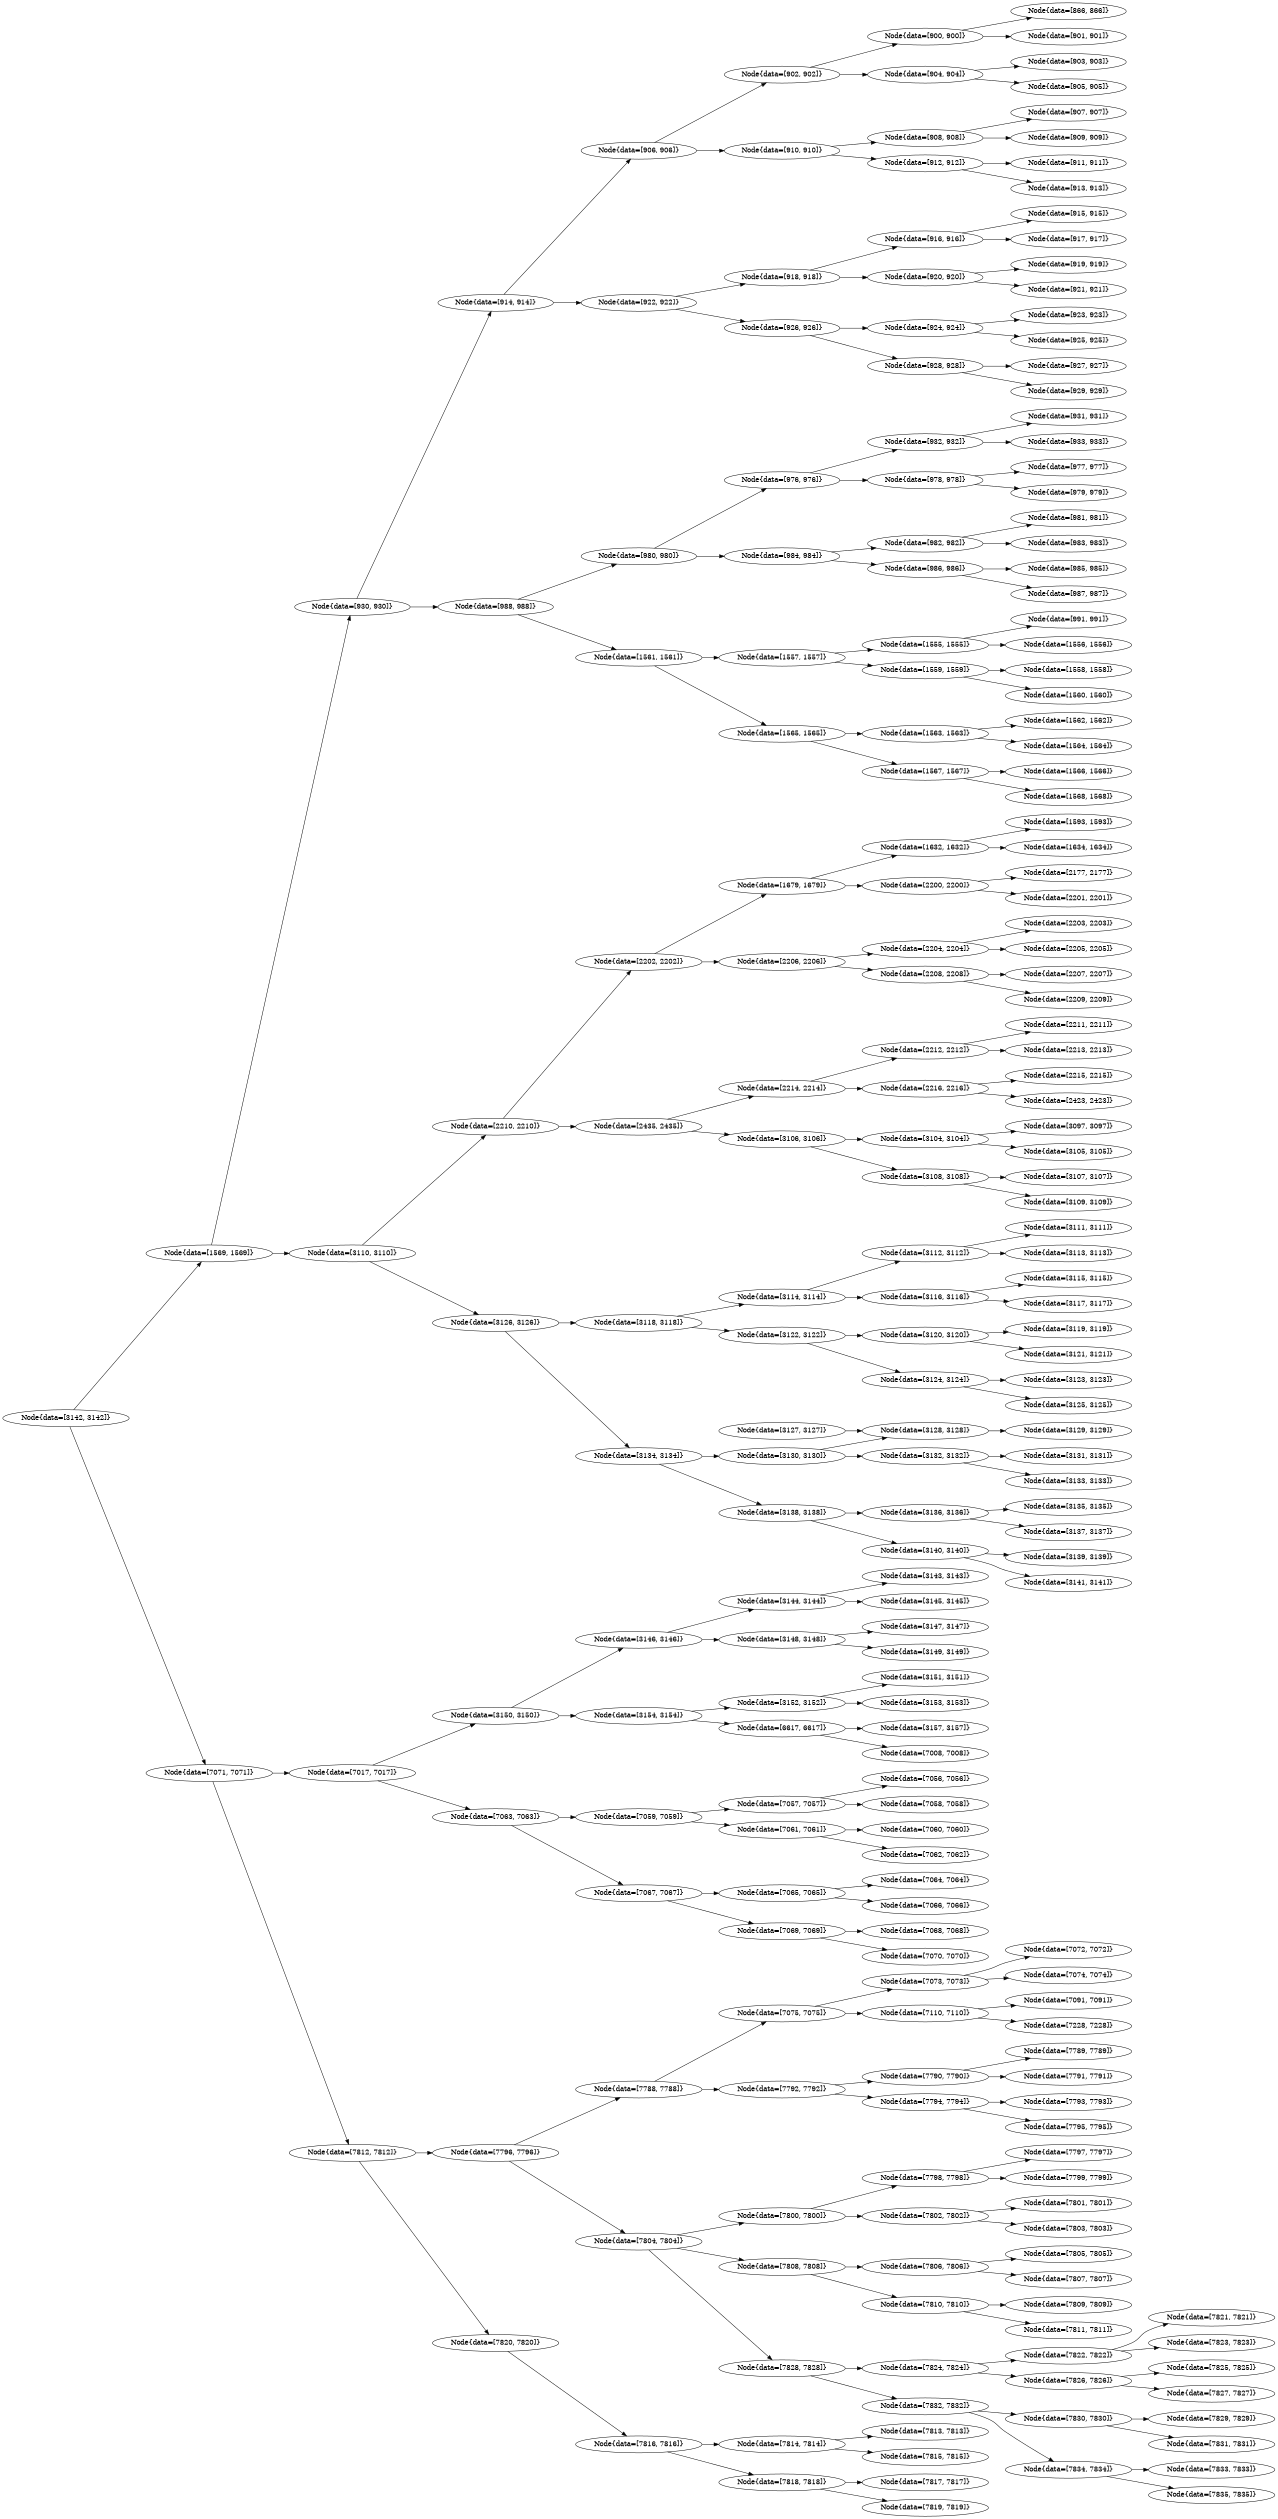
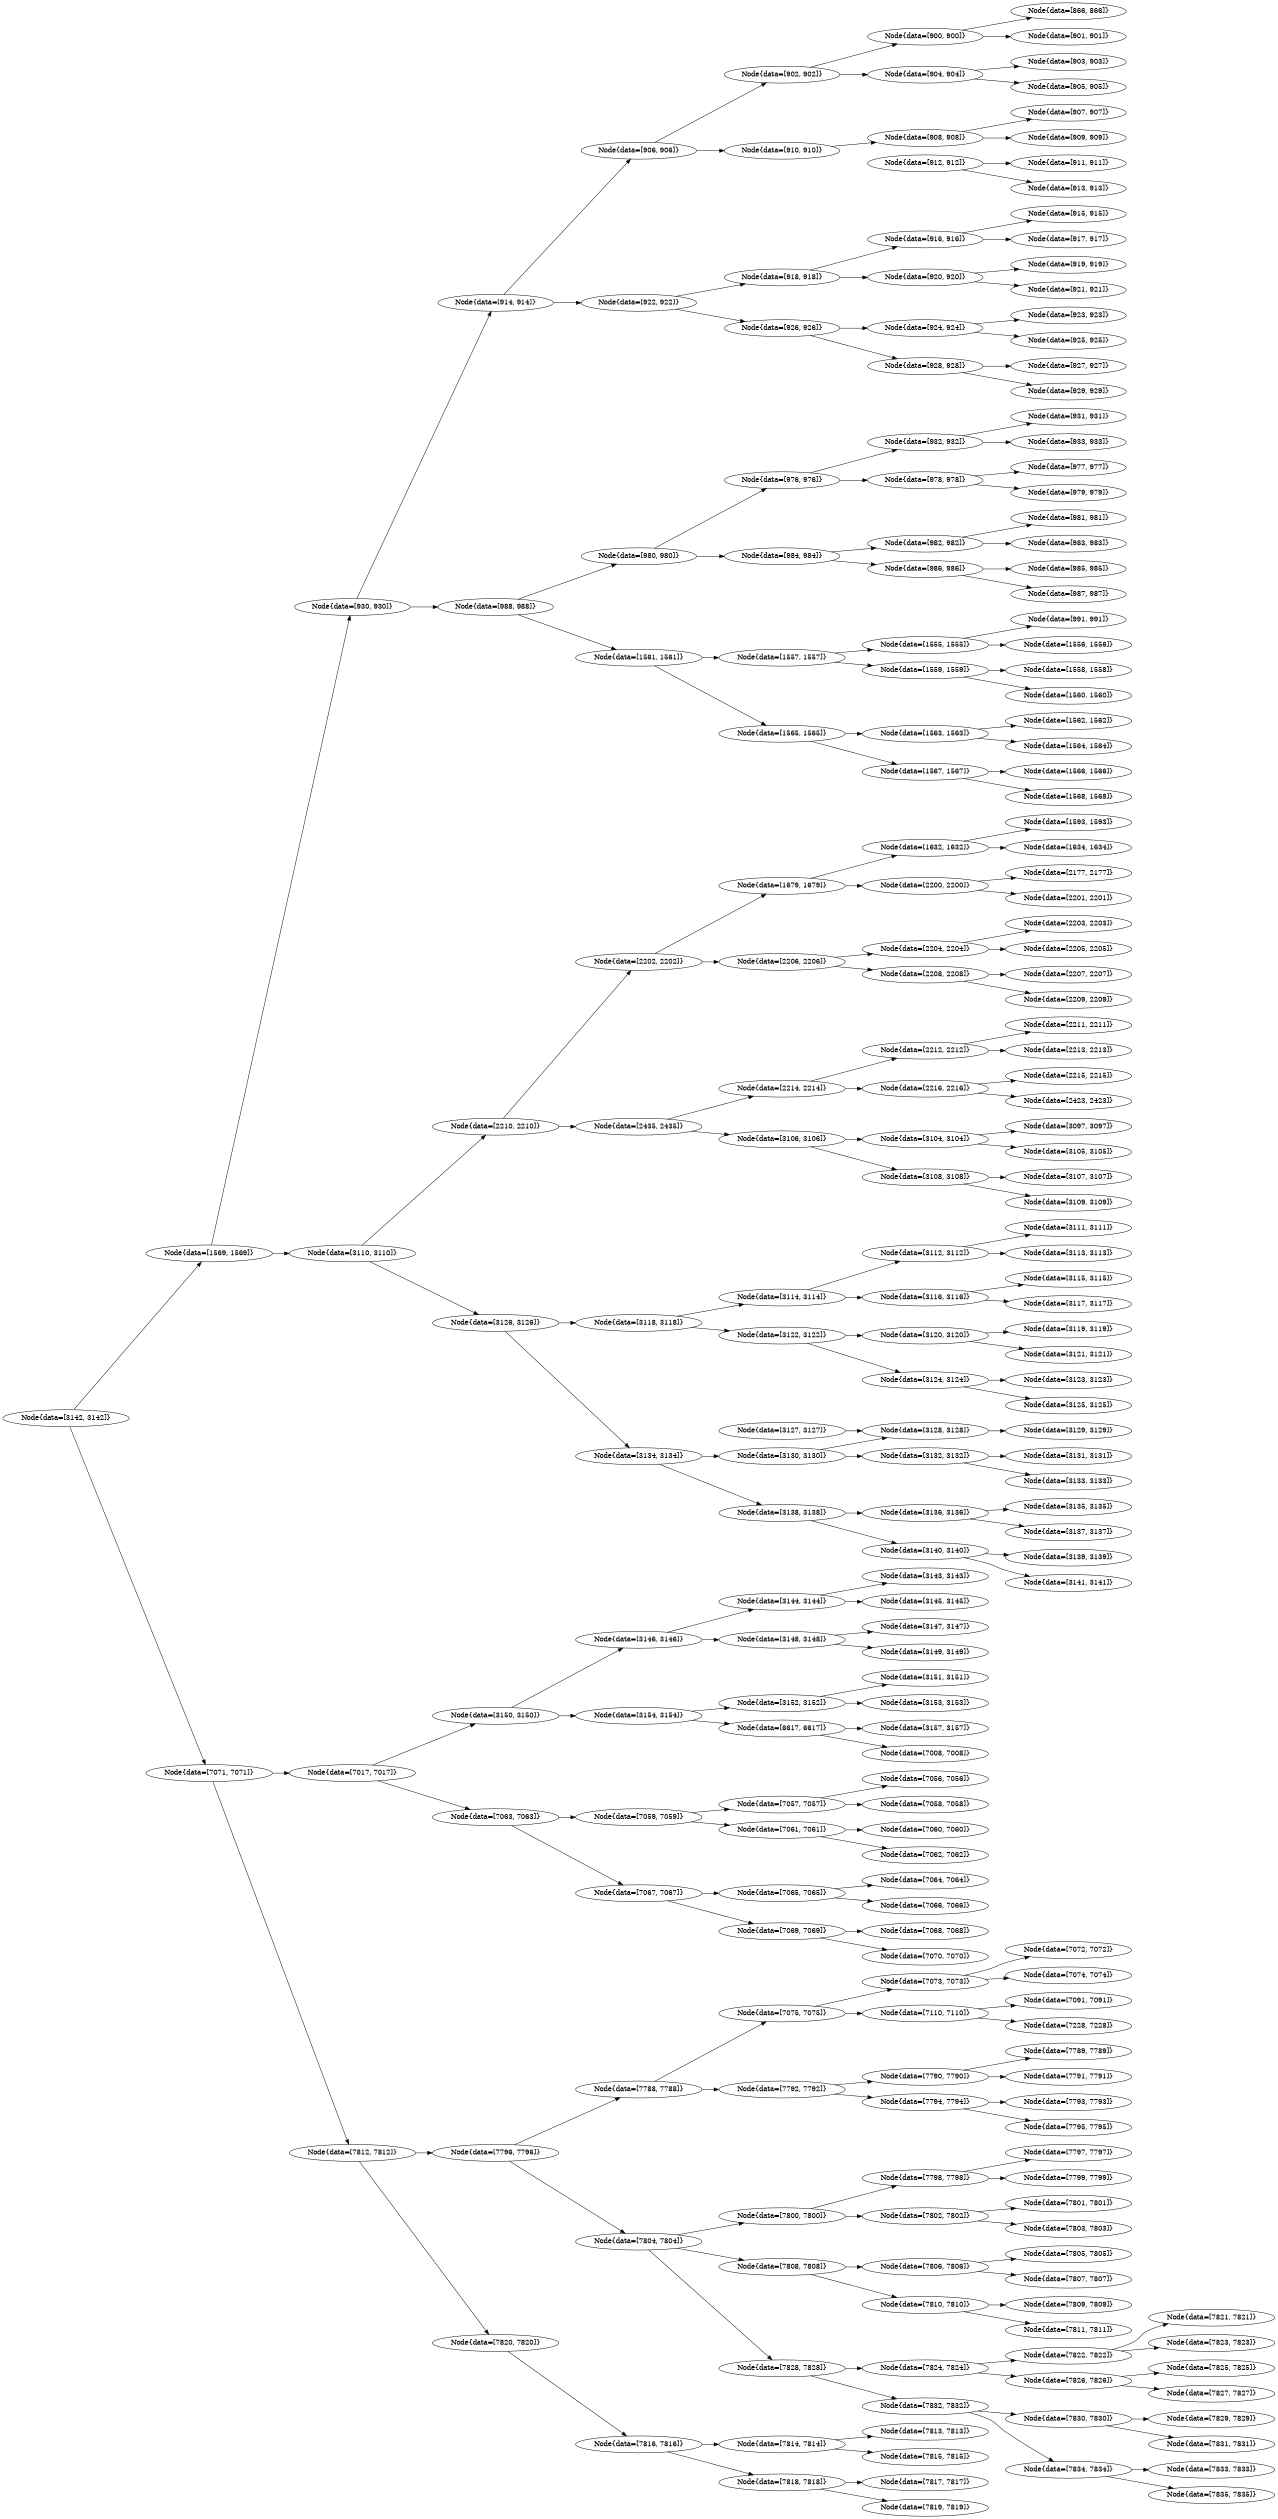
edge "Node{data=[910, 910]}" -> "Node{data=[912, 912]}": removed
